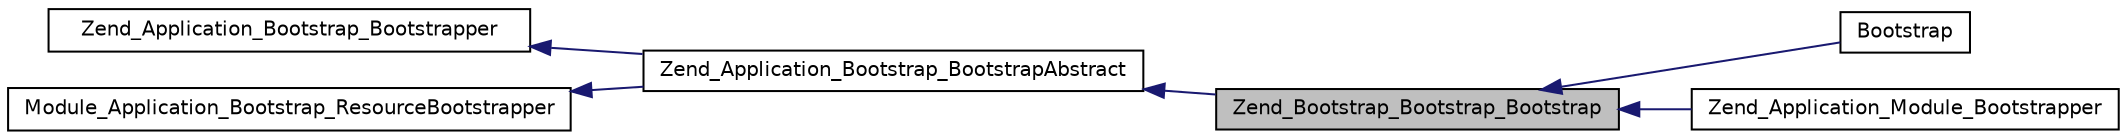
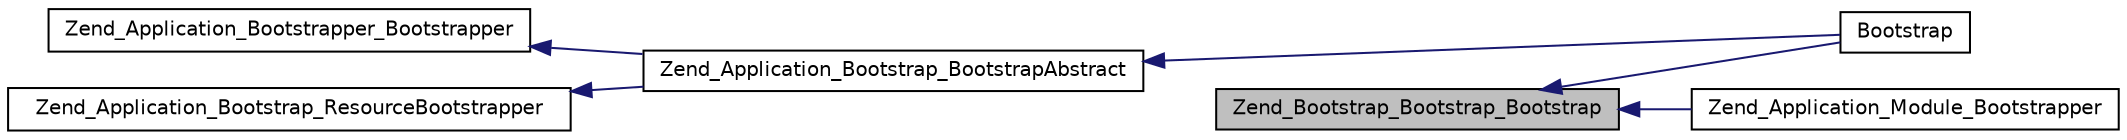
node "Zend_Application_Bootstrap_Bootstrapper": label "Zend_Application_Bootstrap_Bootstrapper" -> "Zend_Application_Bootstrapper_Bootstrapper"
edge "Zend_Bootstrap_Bootstrap_Bootstrap" -> "Zend_Application_Bootstrap_BootstrapAbstract": now "Bootstrap" -> "Zend_Application_Bootstrap_BootstrapAbstract"
node "Module_Application_Bootstrap_ResourceBootstrapper": label "Module_Application_Bootstrap_ResourceBootstrapper" -> "Zend_Application_Bootstrap_ResourceBootstrapper"
